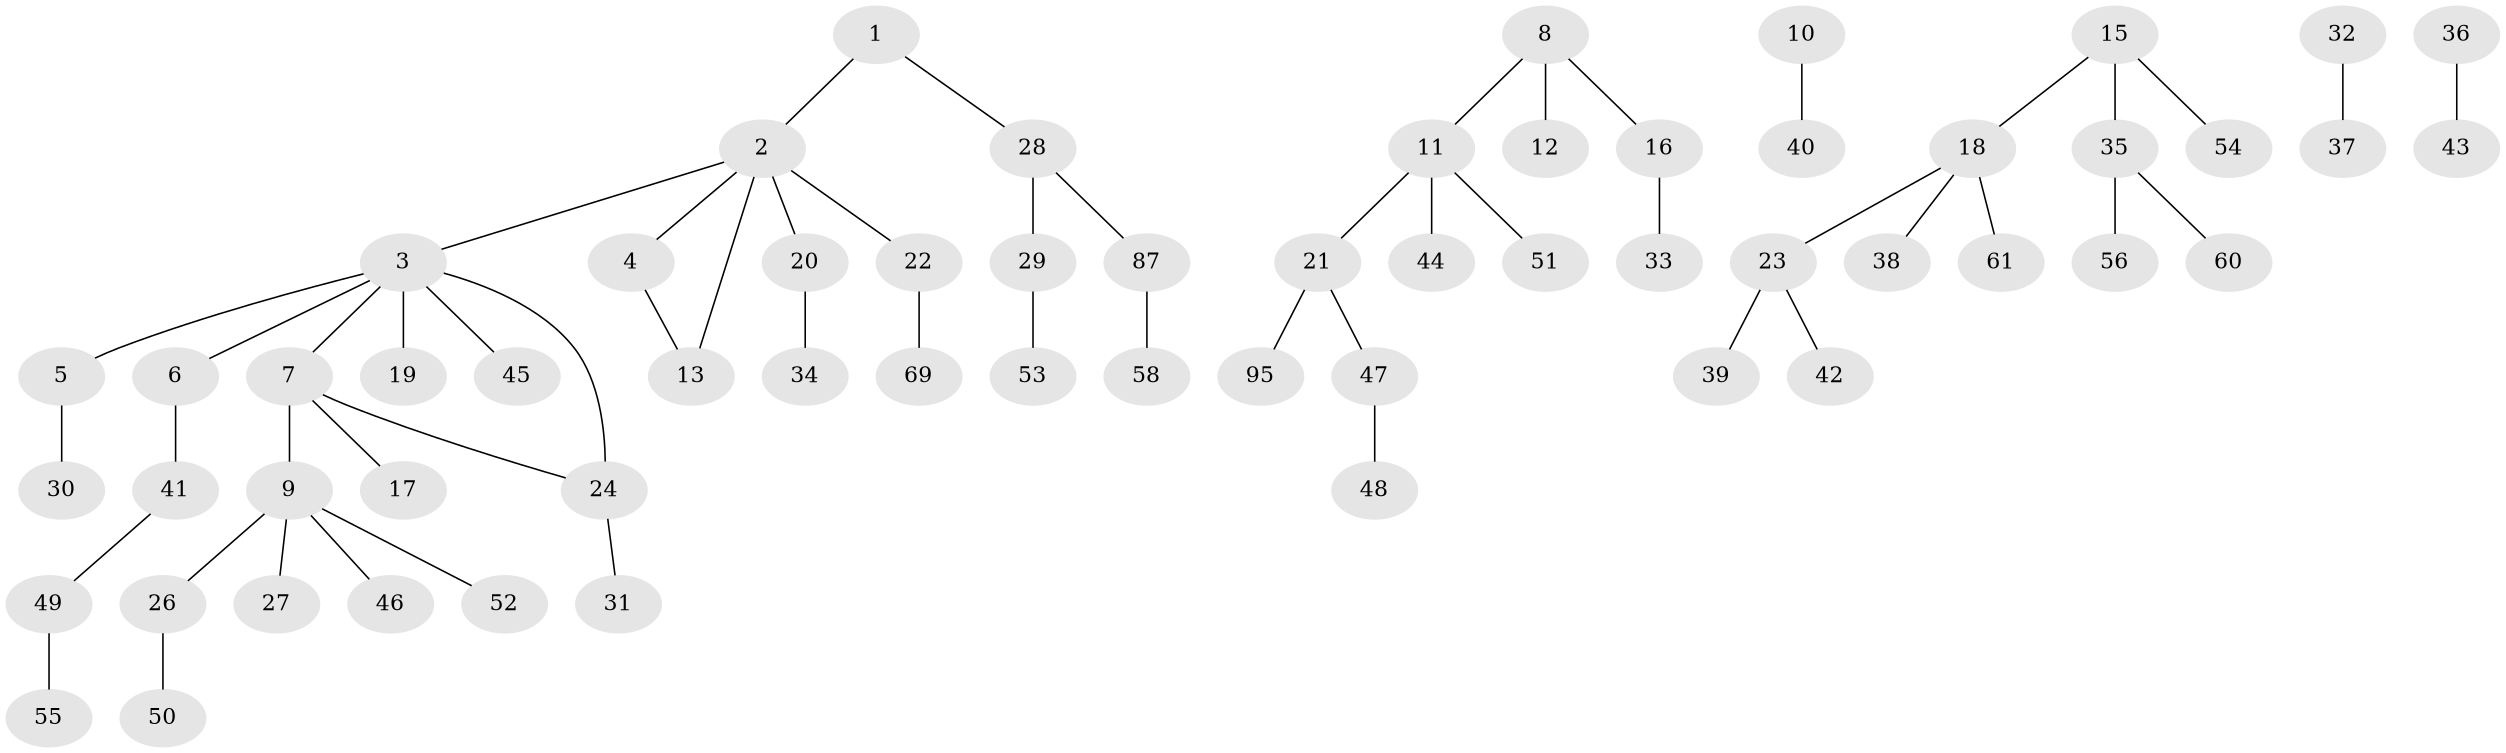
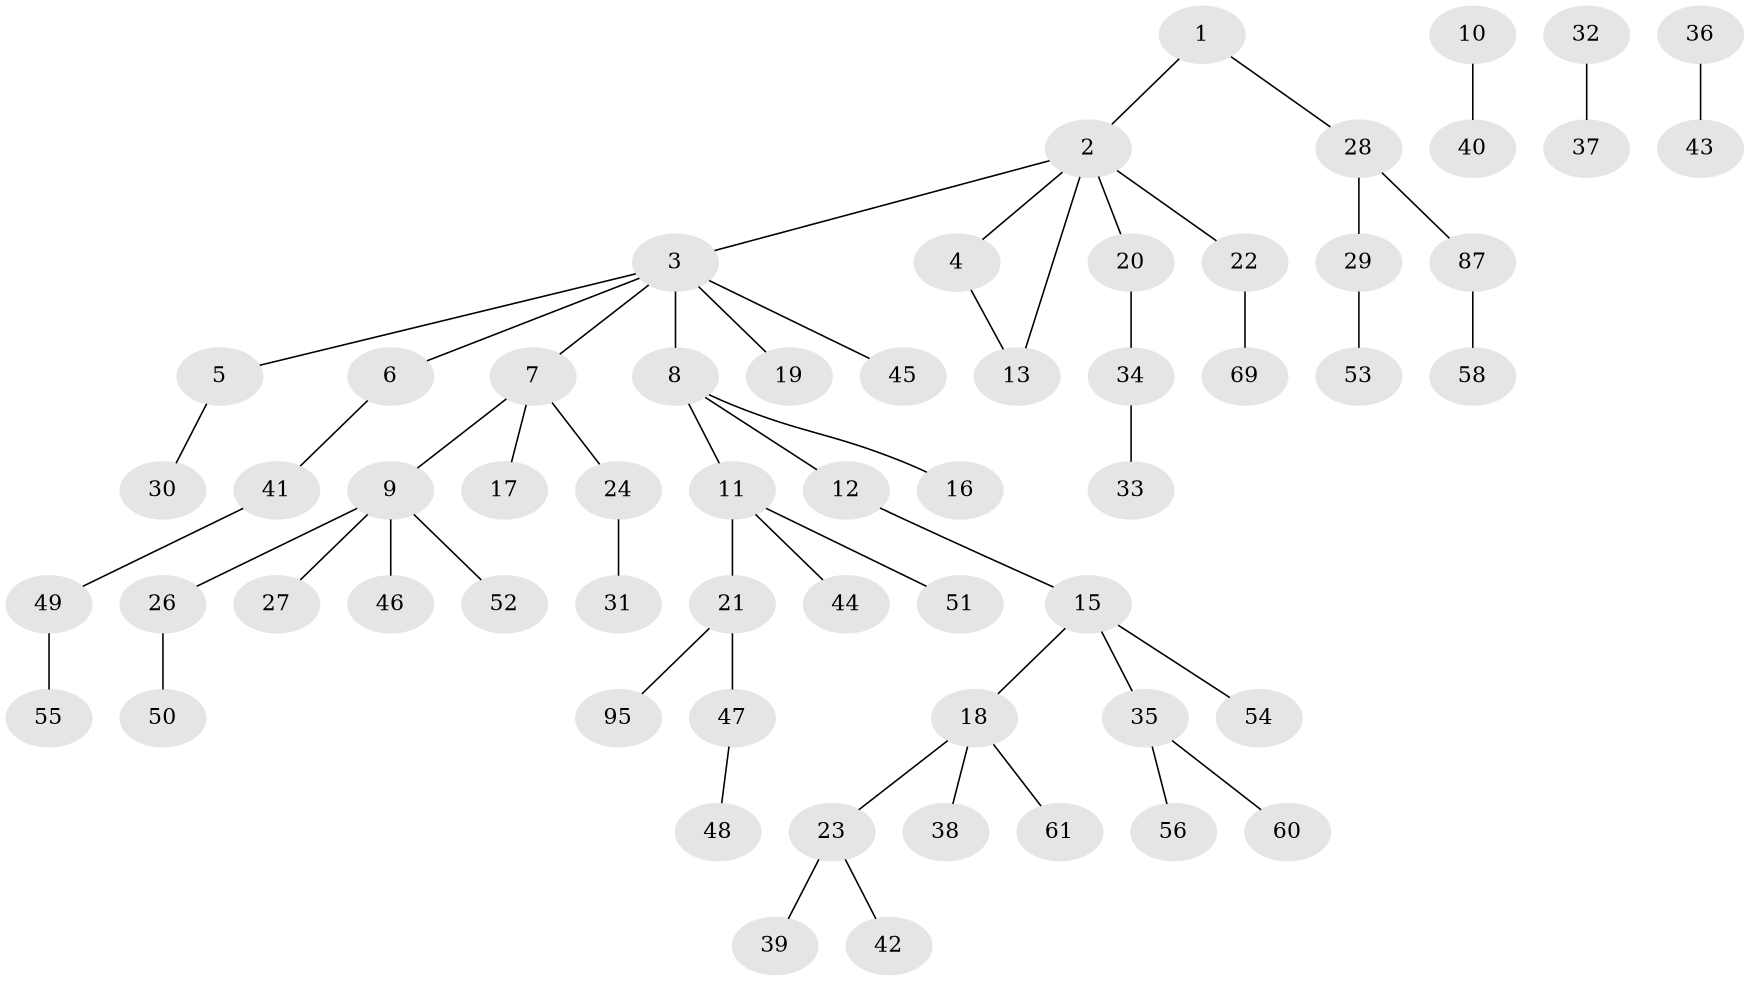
edge "16" -- "33": now "34" -- "33"
edge "3" -- "24": now "3" -- "8"
edge "12" -- "15": added
